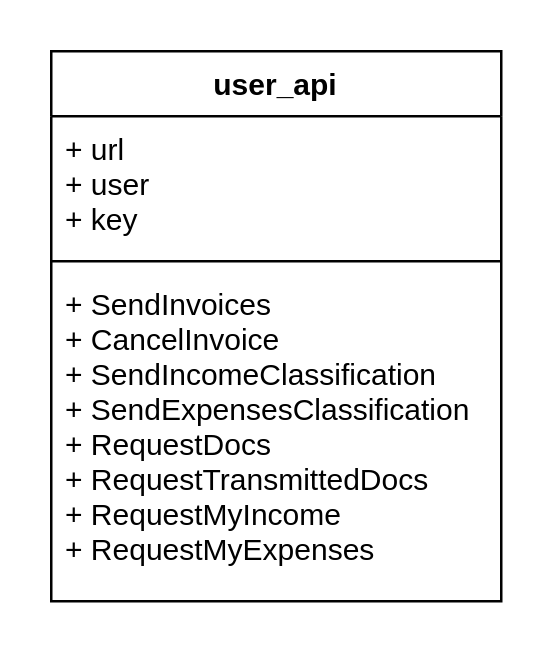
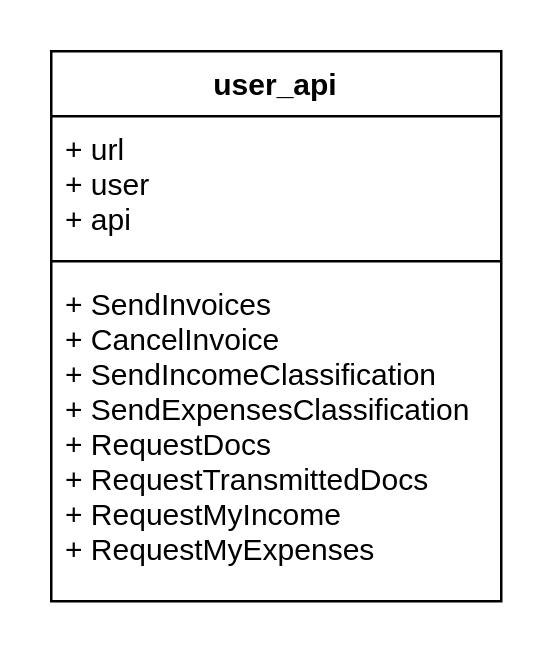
node "+ url + user + key": label "+ url + user + key" -> "+ url + user + api"
